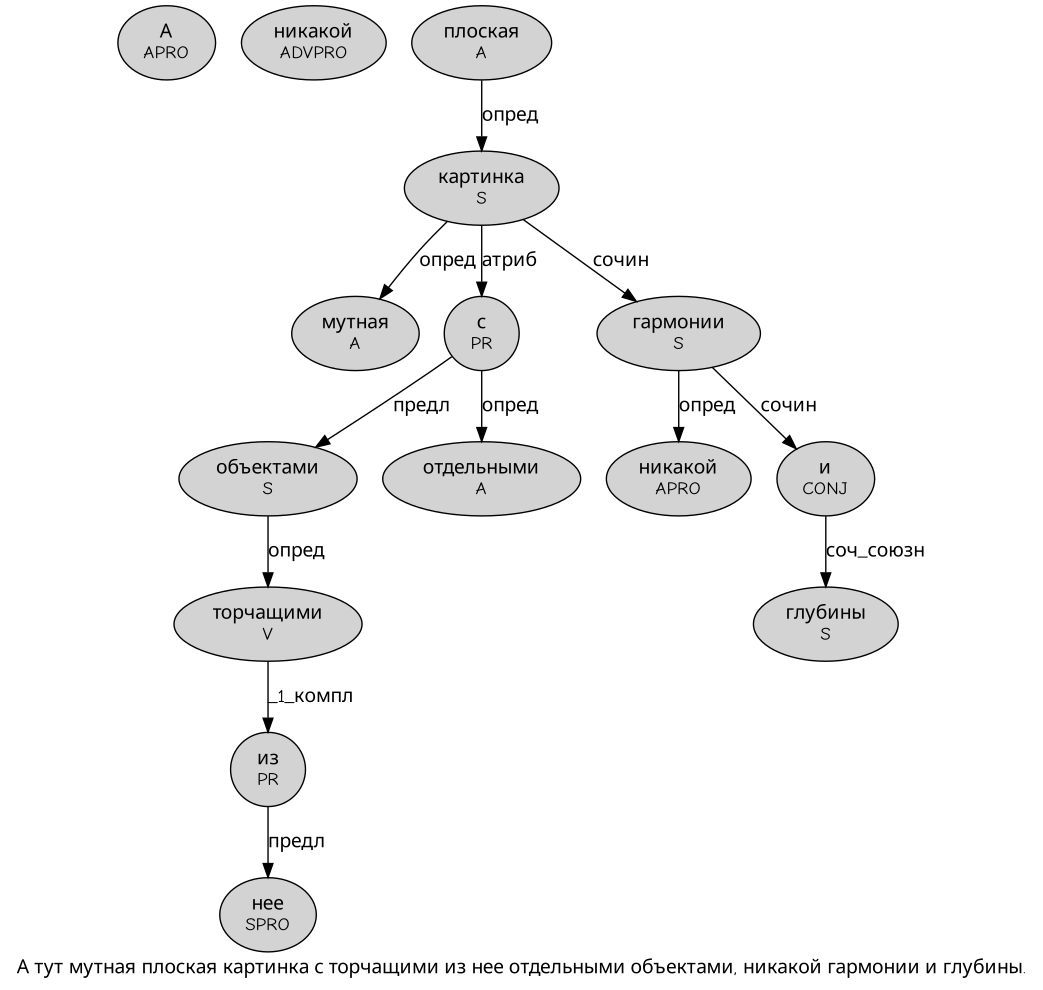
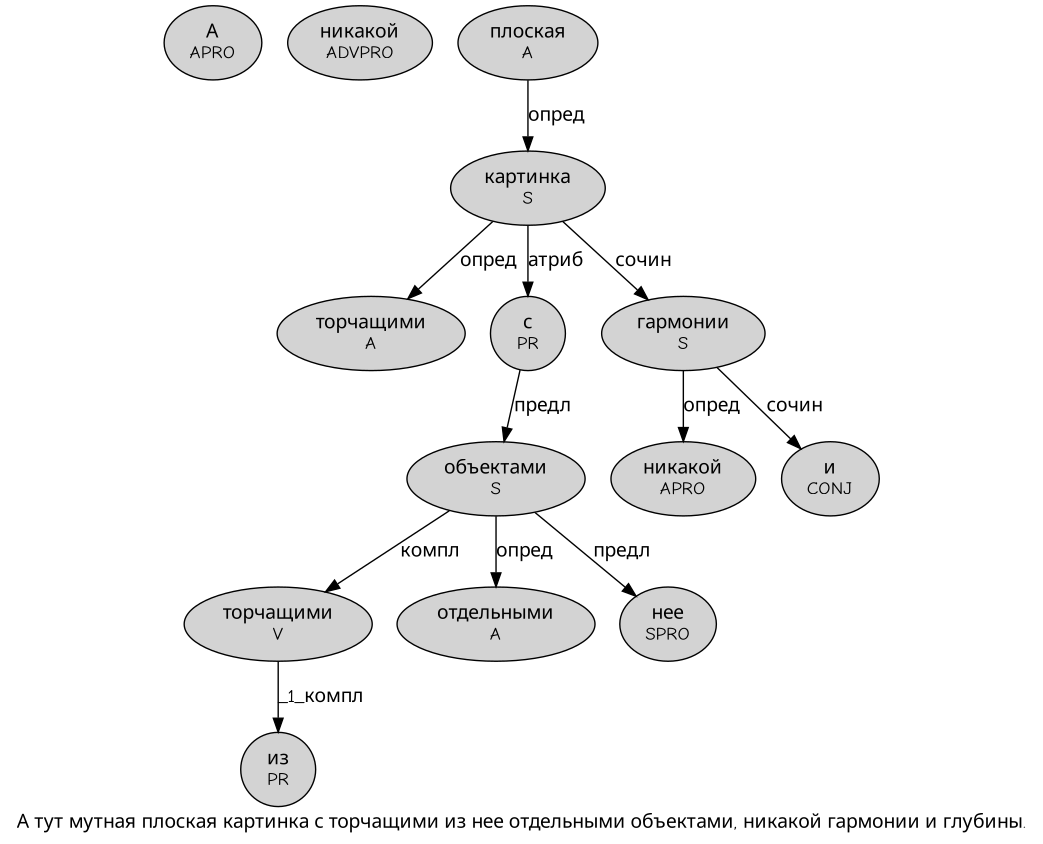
node "мутная A": label "мутная A" -> "торчащими A"
edge "с PR" -> "отдельными A": now "объектами S" -> "отдельными A"
edge "объектами S" -> "торчащими V": label "опред" -> "компл"
node "глубины S": removed
edge "из PR" -> "нее SPRO": now "объектами S" -> "нее SPRO"
